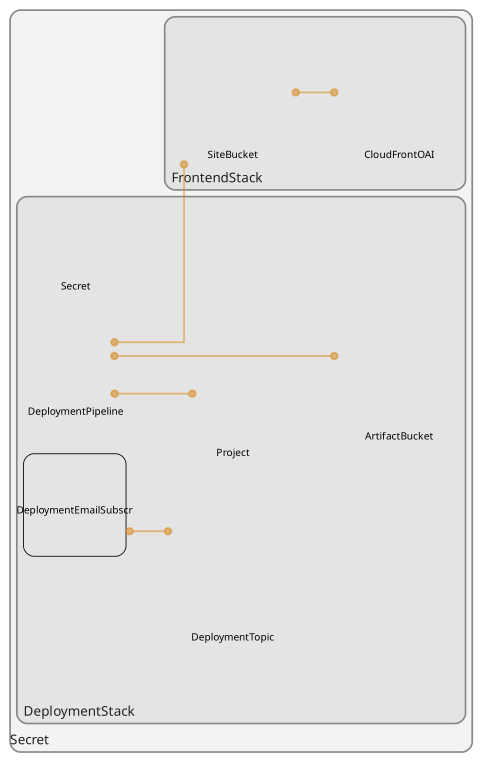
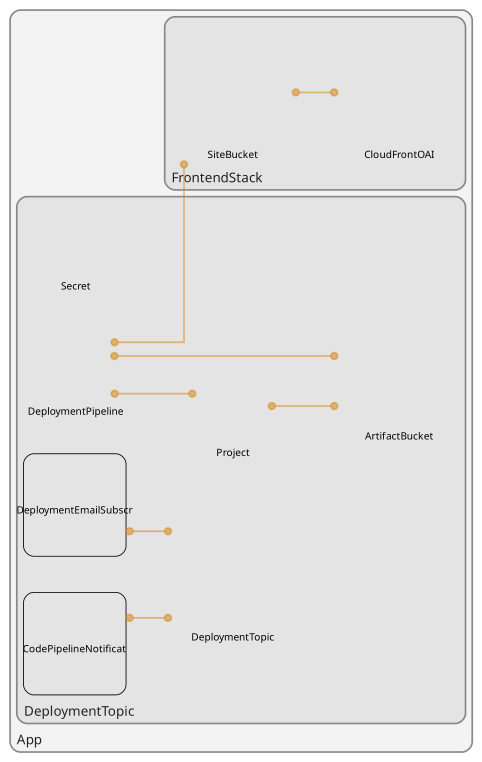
edge "ArtifactBucket" -- "Project": added
node "CodePipelineNotificat": added
cluster "DeploymentStack": label "DeploymentStack" -> "DeploymentTopic"
cluster "Secret": label "Secret" -> "App"
